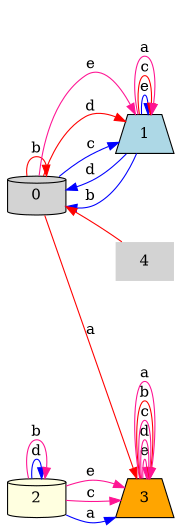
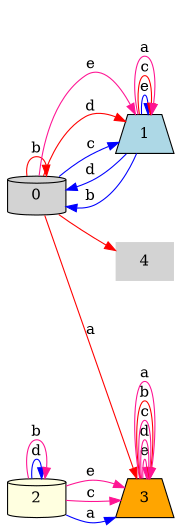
edge "4" -> "0": reversed
